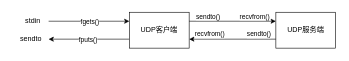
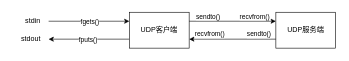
node "sendto": label "sendto" -> "stdout"
